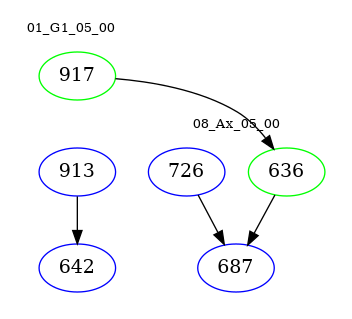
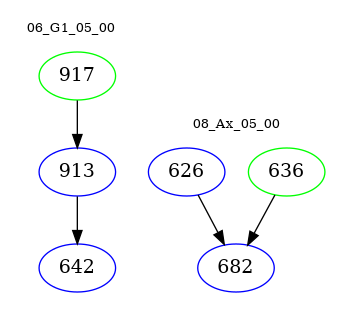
cluster "01_G1_05_00": label "01_G1_05_00" -> "06_G1_05_00"
edge "917" -> "636": now "917" -> "913"
node "726": label "726" -> "626"
node "687": label "687" -> "682"
